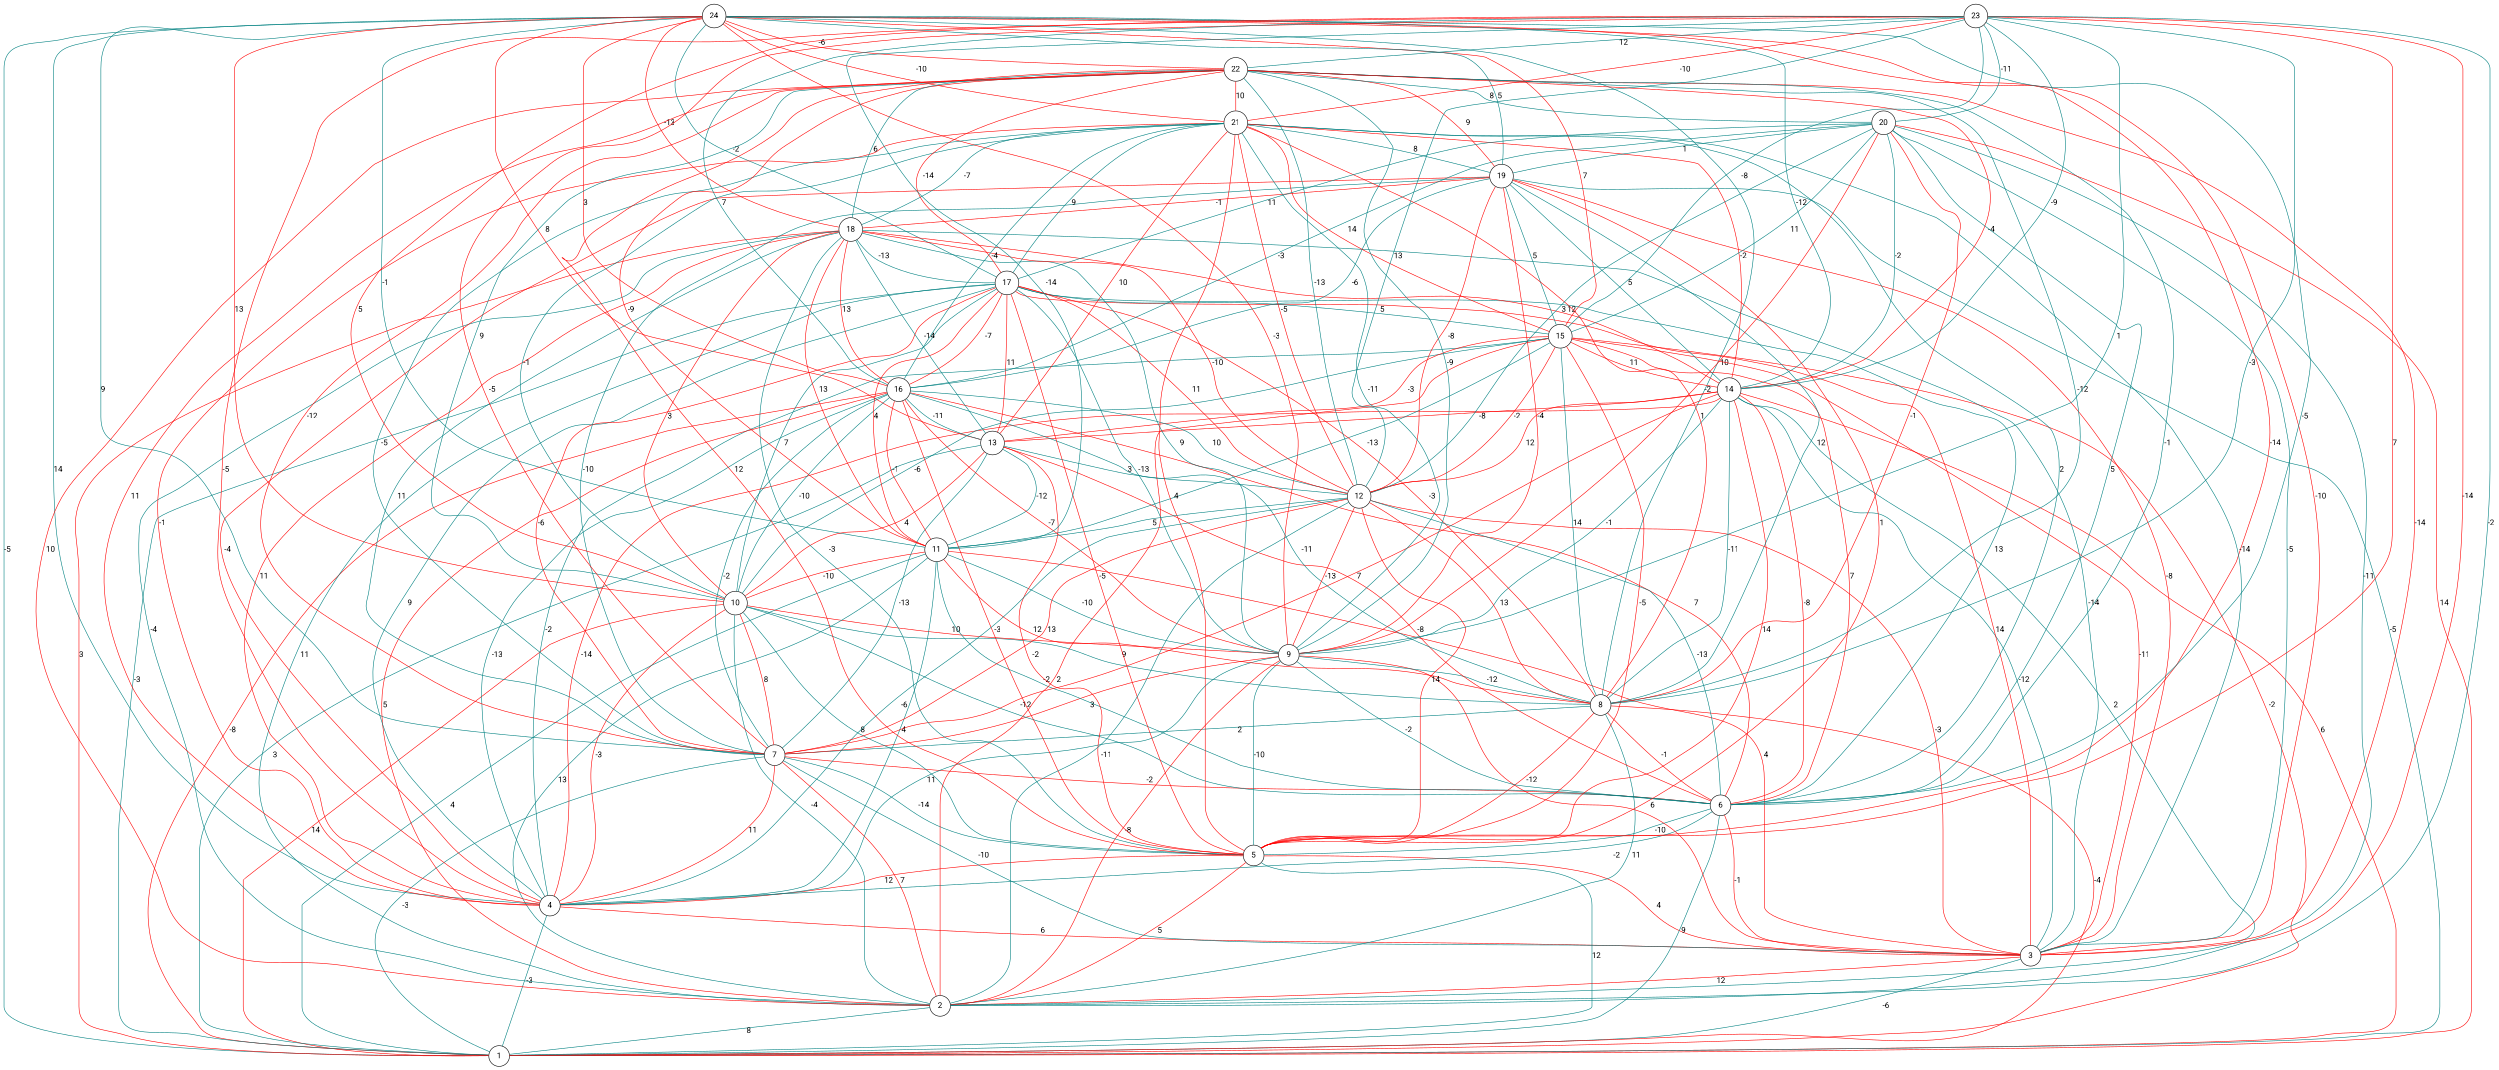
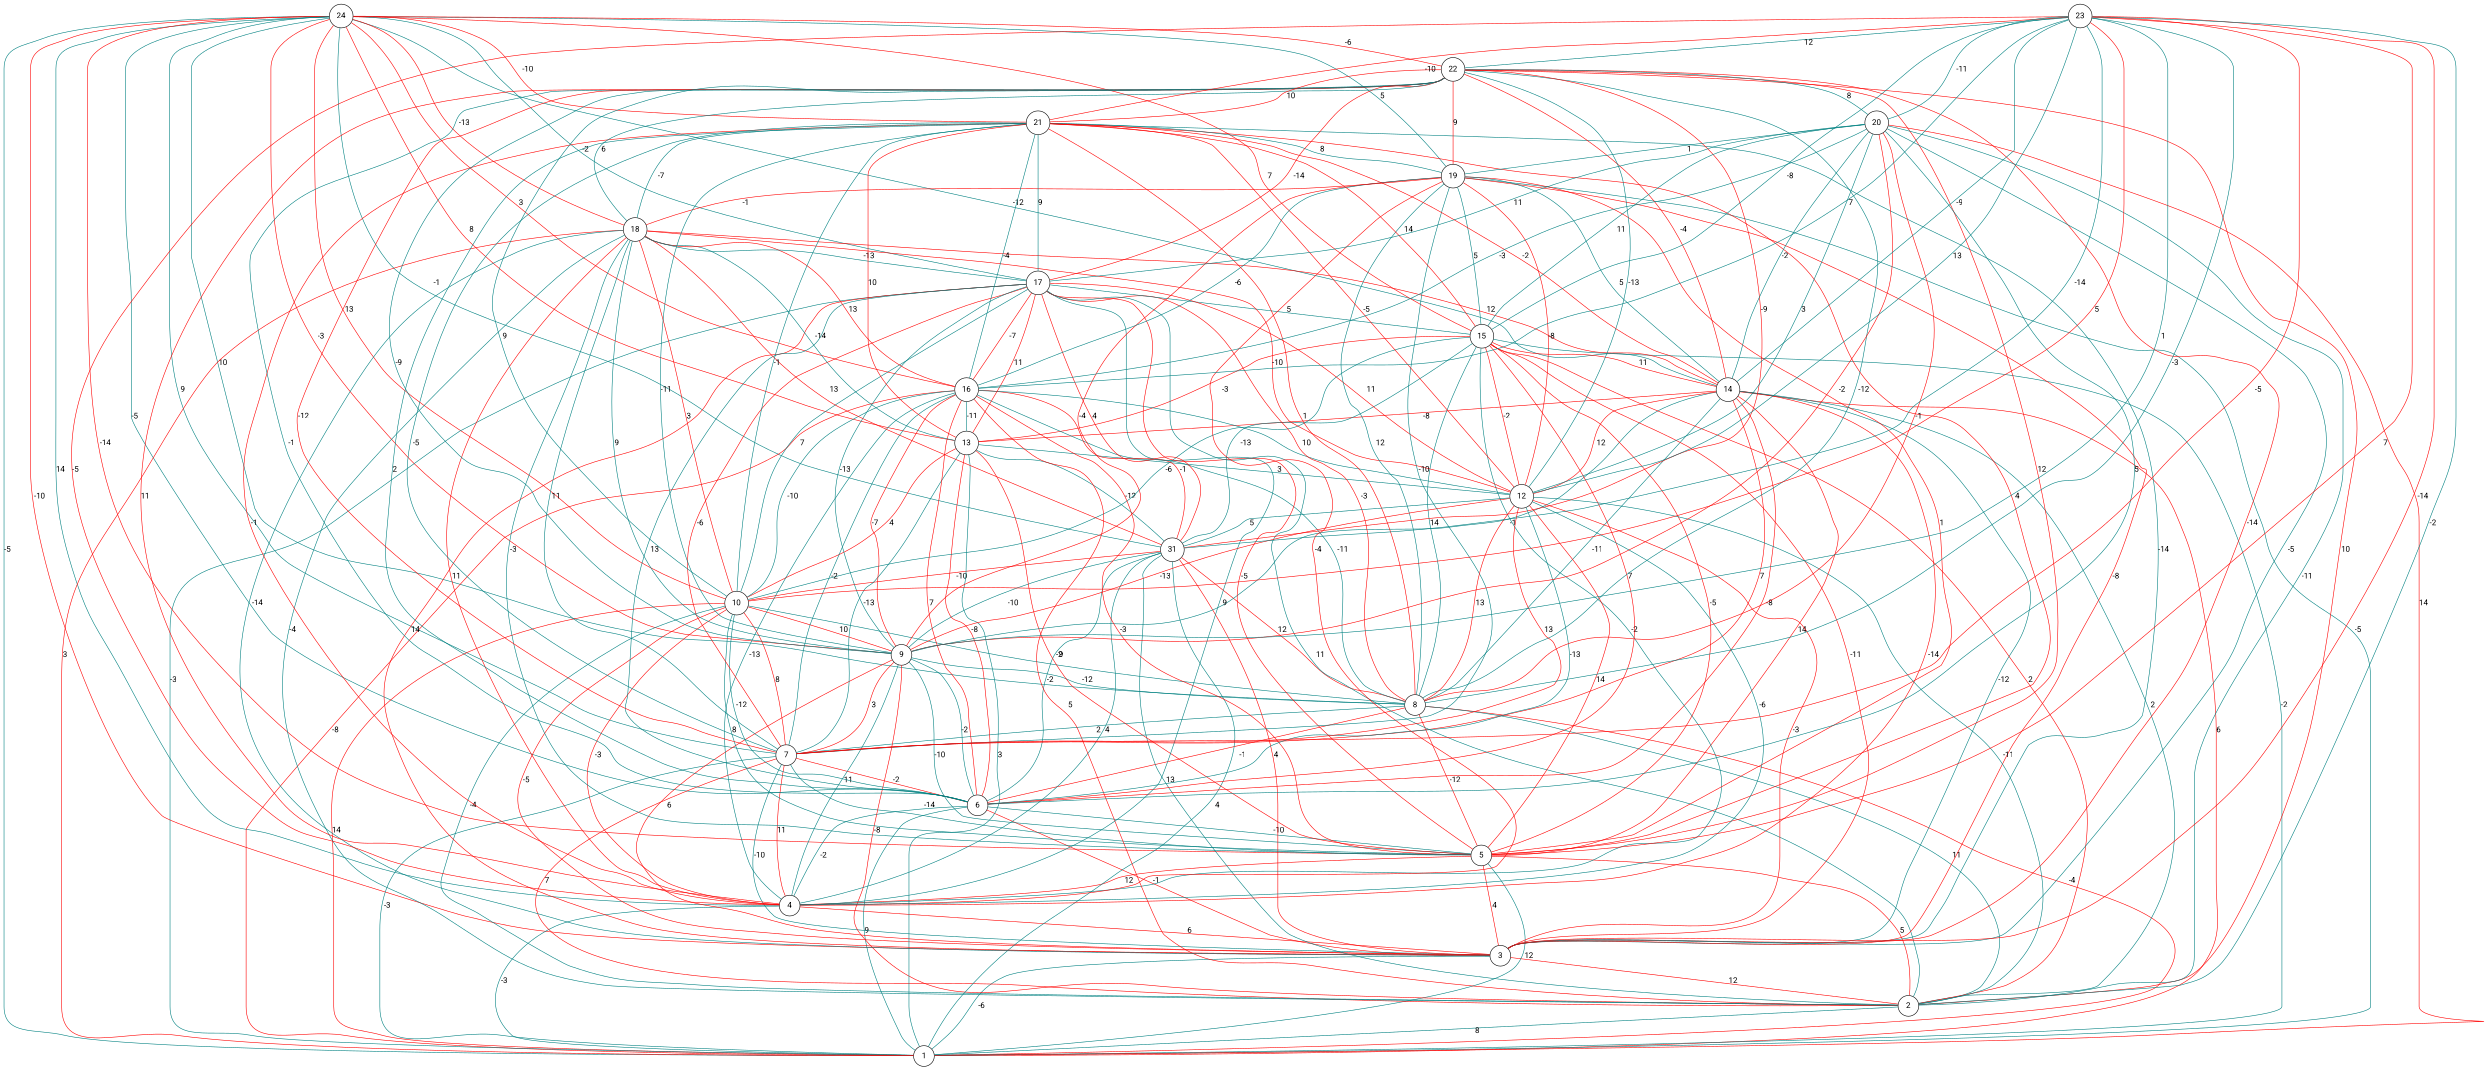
node "11": label "11" -> "31"
edge "10" -- "3": added, label "-5"
edge "15" -- "1": color red -> teal
